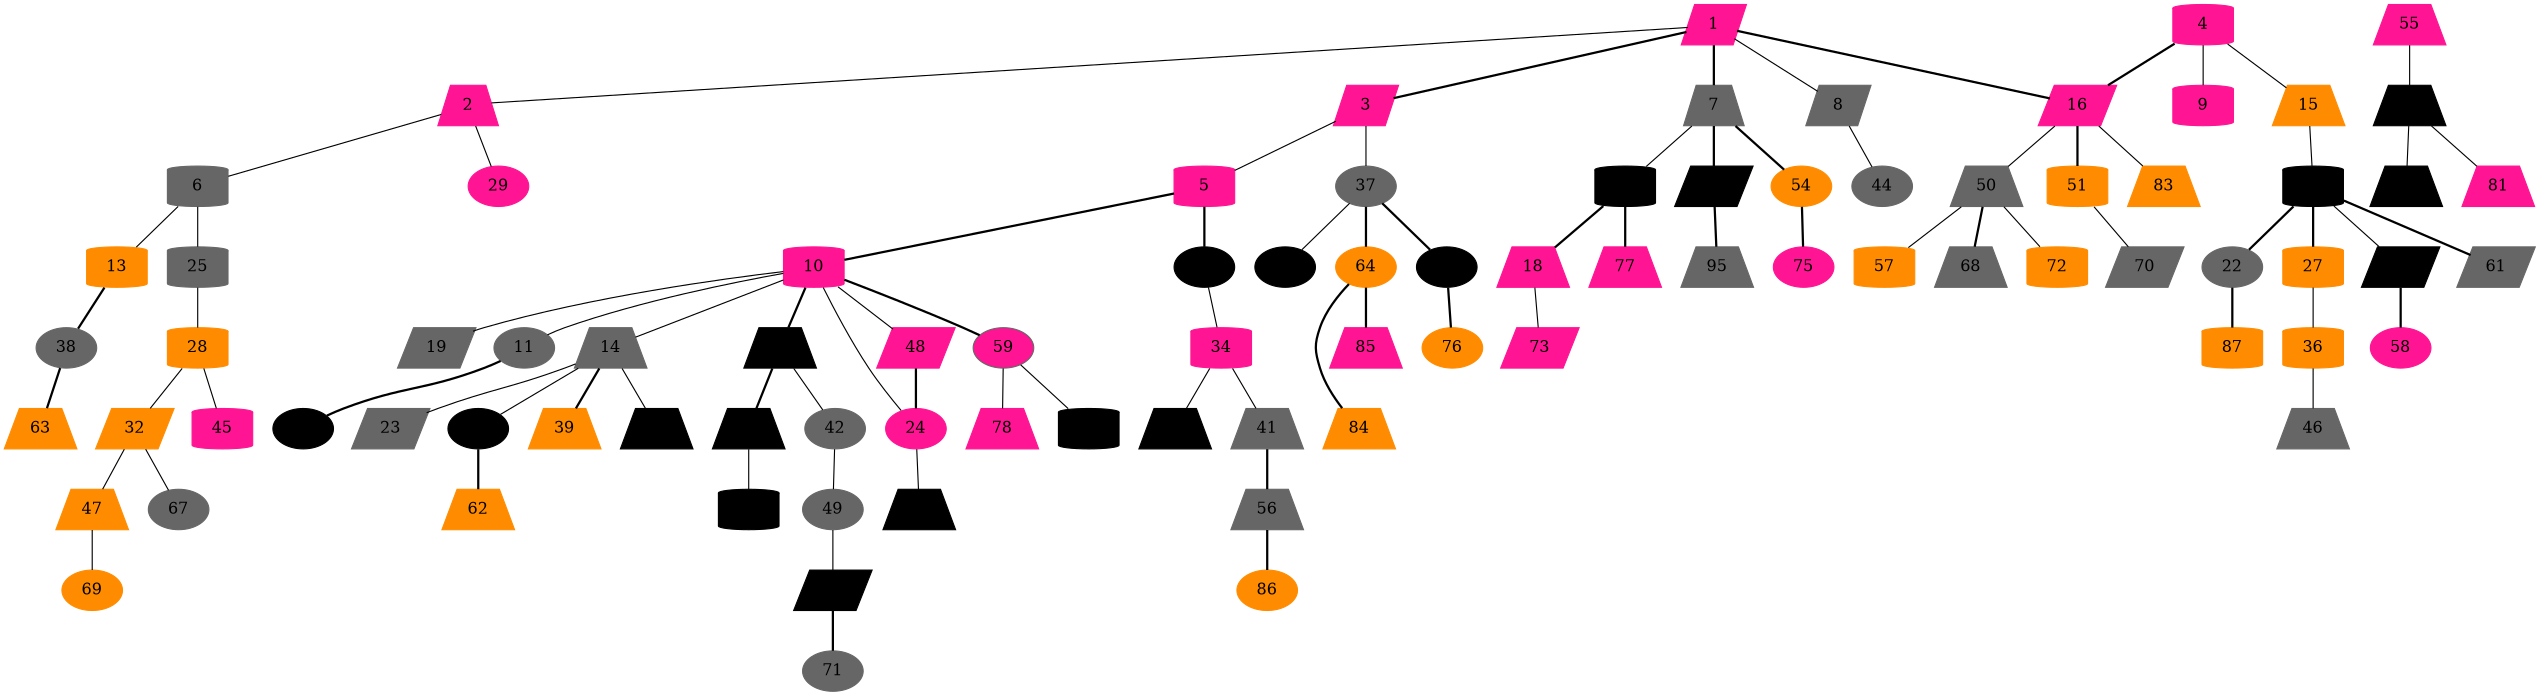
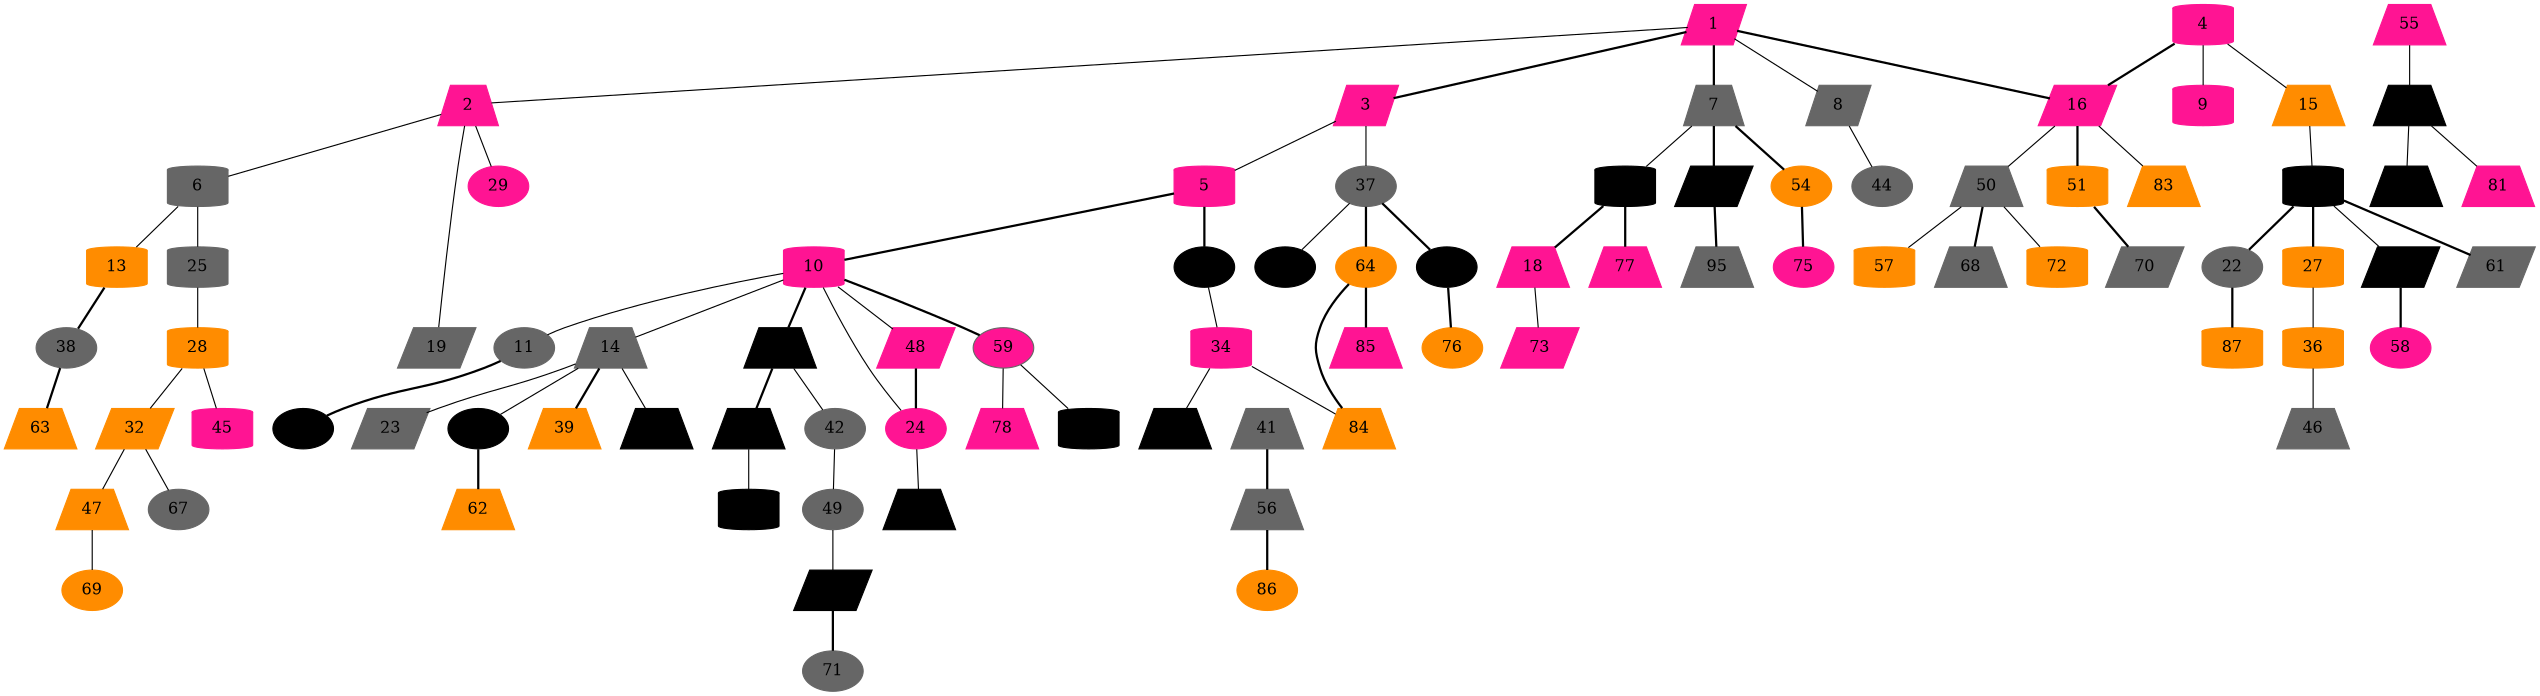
edge "51" -- "70": style solid -> bold
edge "10" -- "19": now "2" -- "19"
edge "34" -- "41": now "34" -- "84"
